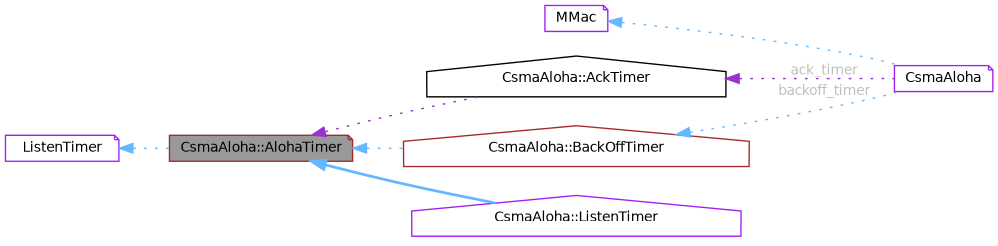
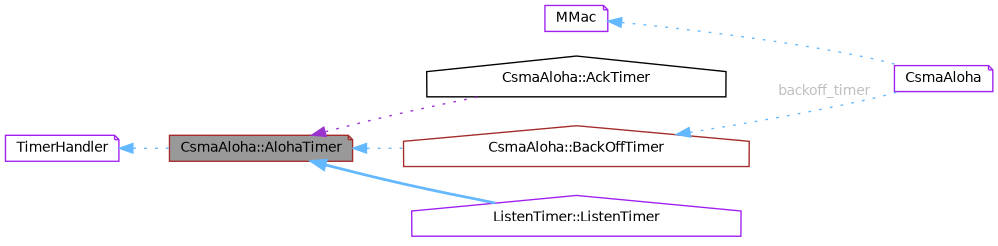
edge "CsmaAloha" -> "CsmaAloha::AckTimer": removed, label "ack_timer"
node "ListenTimer": label "ListenTimer" -> "TimerHandler"
node "CsmaAloha::ListenTimer": label "CsmaAloha::ListenTimer" -> "ListenTimer::ListenTimer"
